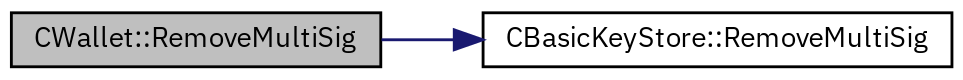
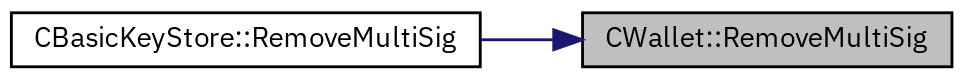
edge "CWallet::RemoveMultiSig" -> "CBasicKeyStore::RemoveMultiSig": reversed
